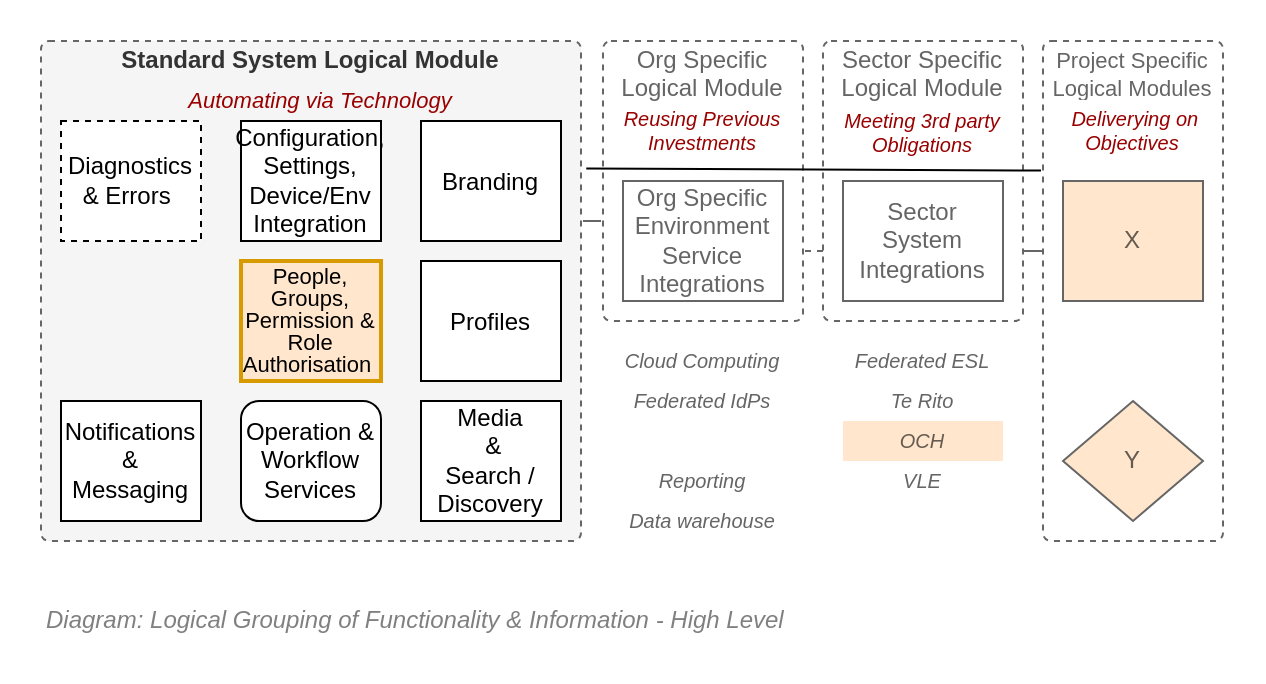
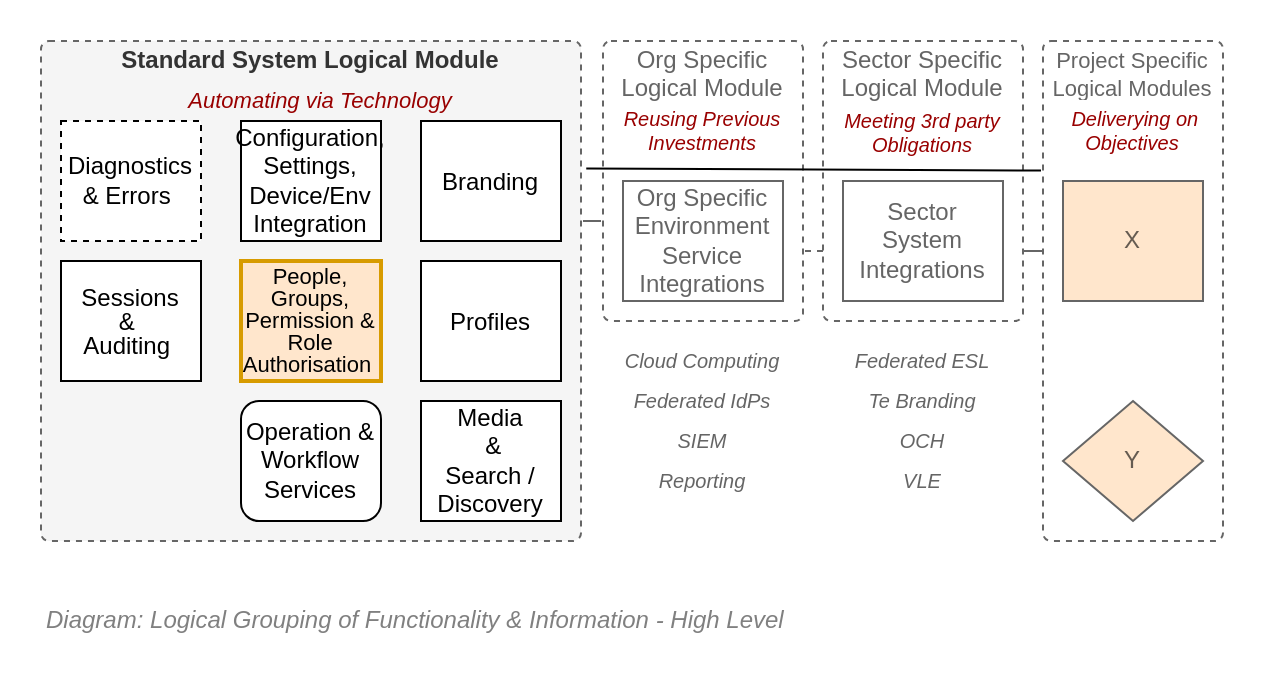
node "Sessions & Auditing": added
node "Te Rito": label "Te Rito" -> "Te Branding"
node "SIEM": added
node "OCH": fillcolor #ffe6cc -> #ffffff
node "Notifications & Messaging": removed
node "Data warehouse": removed
